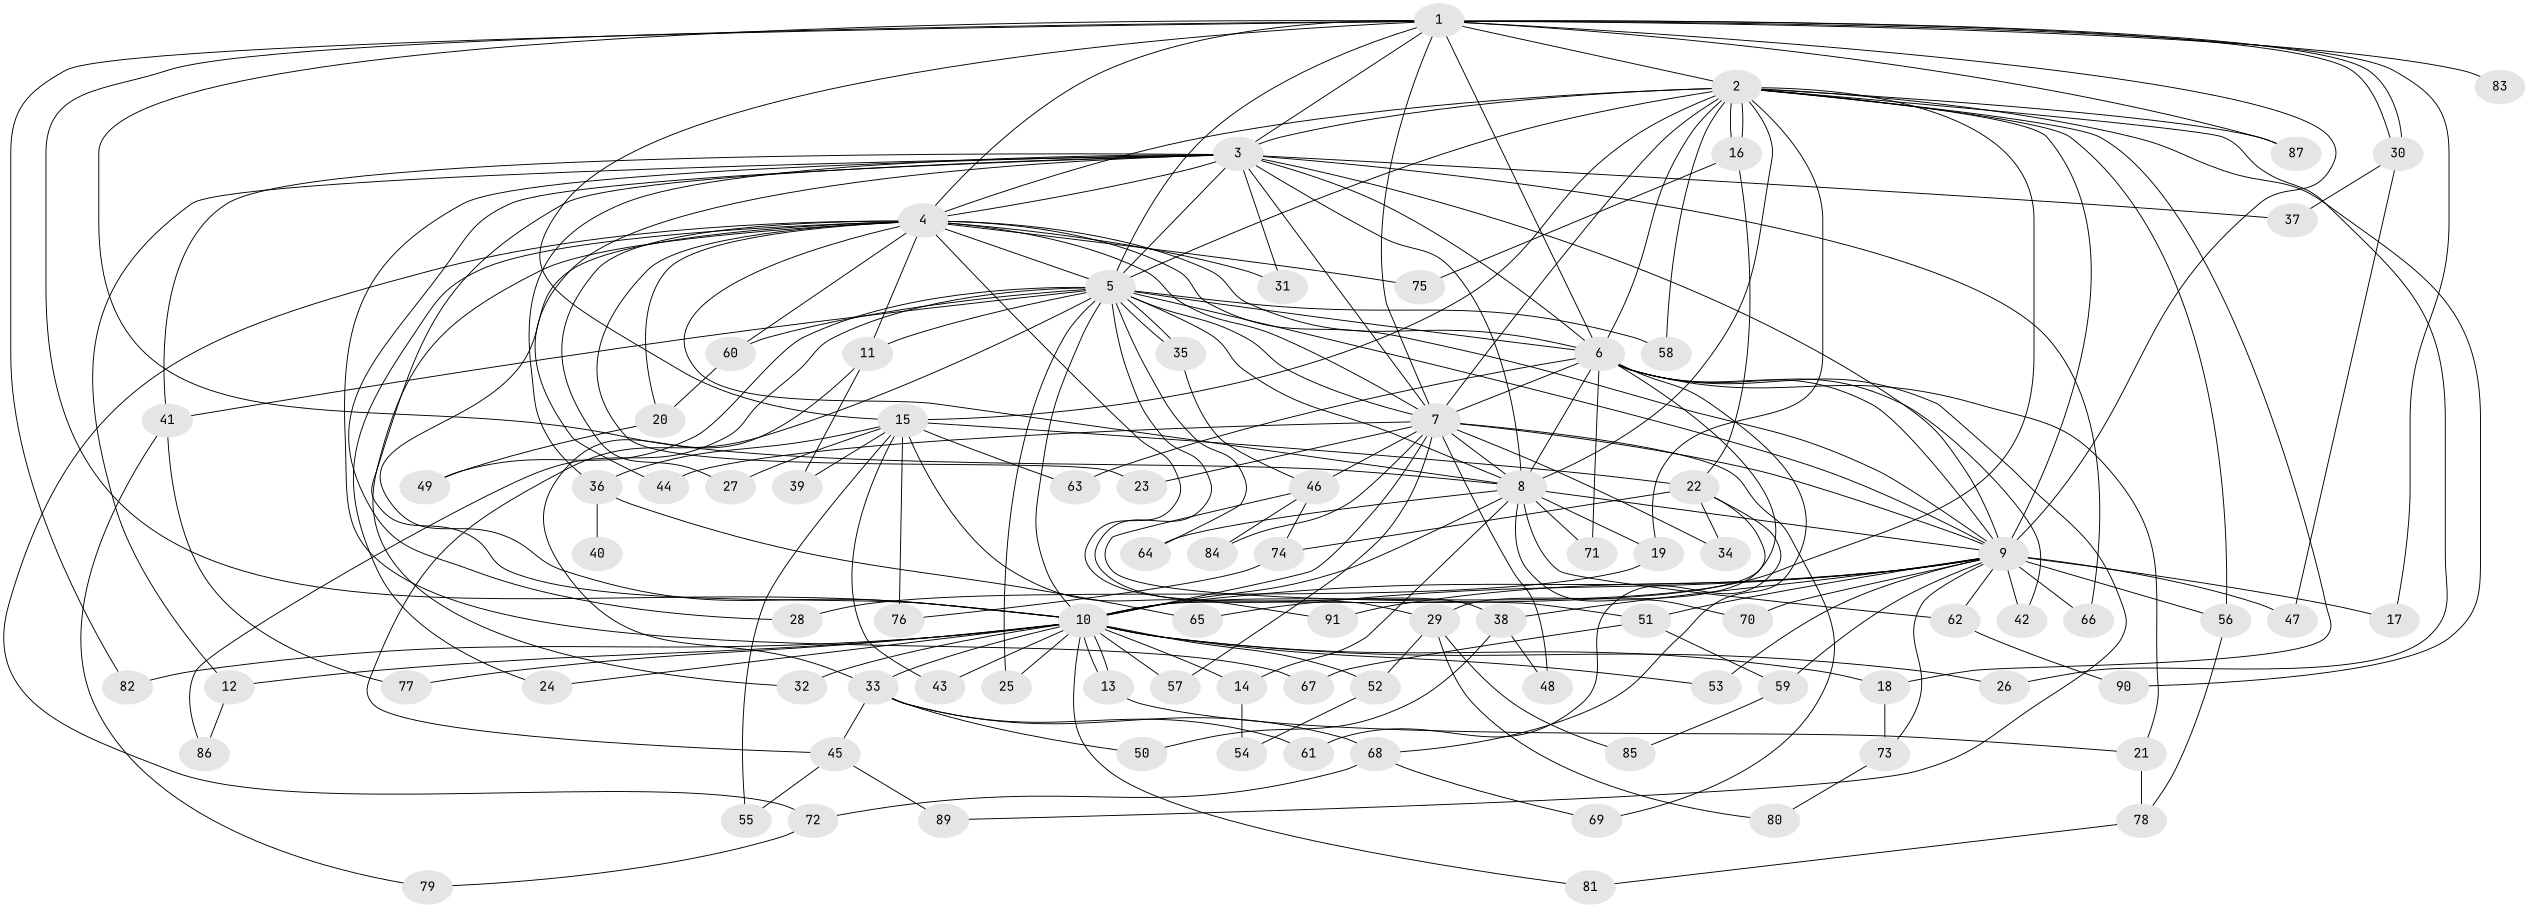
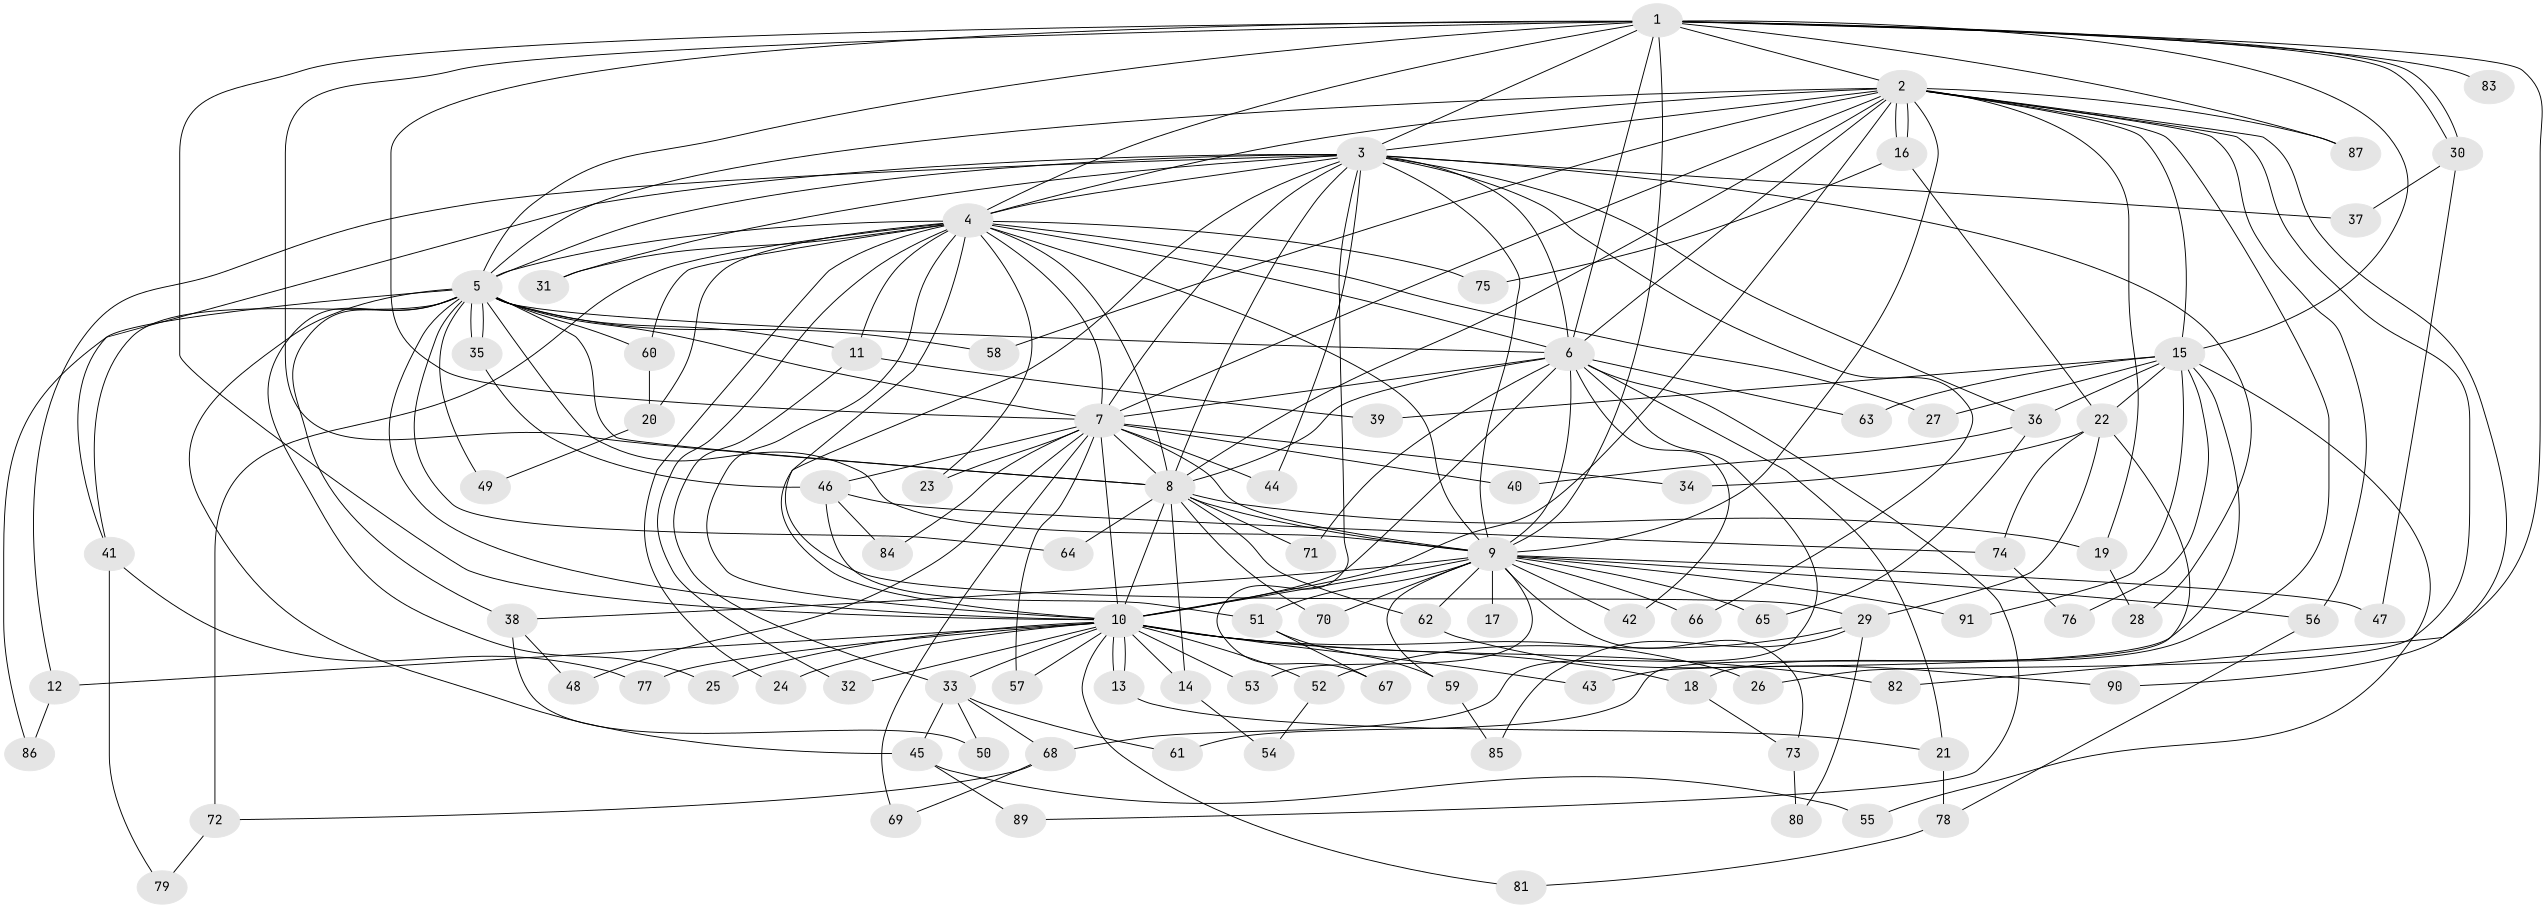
edge "1" -- "17": removed
edge "7" -- "40": added
